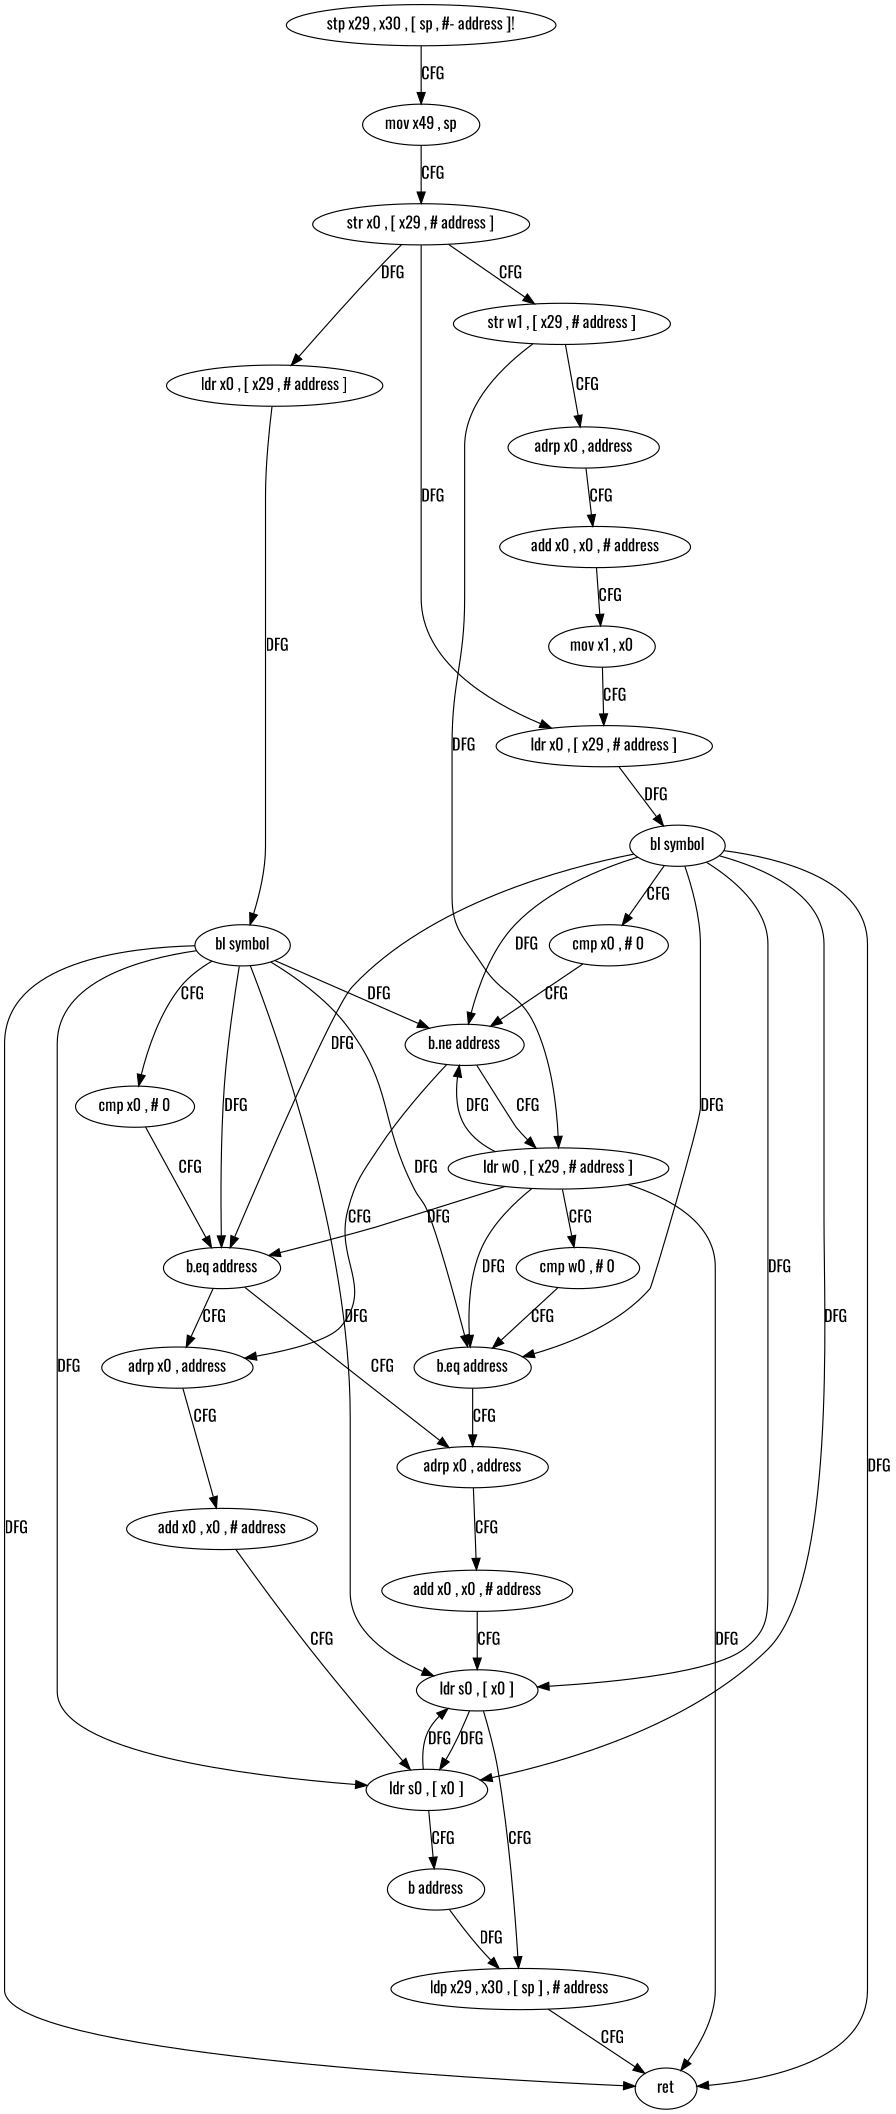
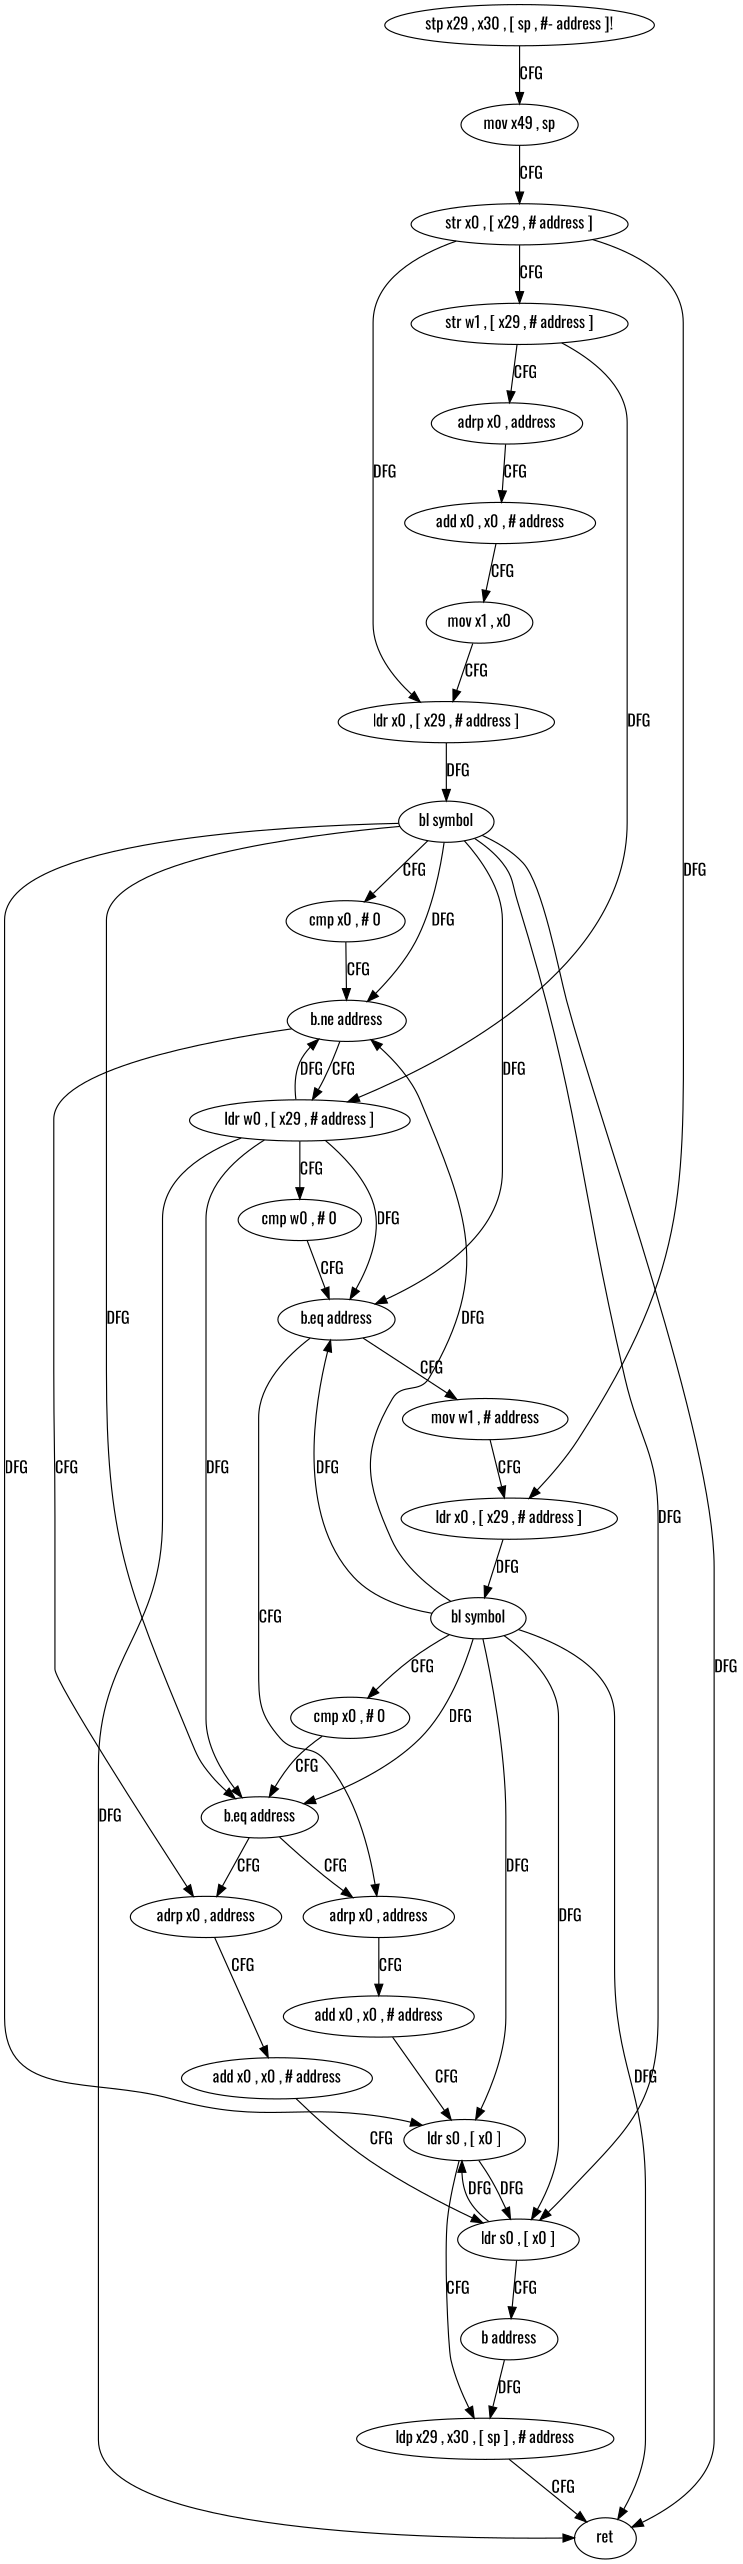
node "mov w1 , # address": added
